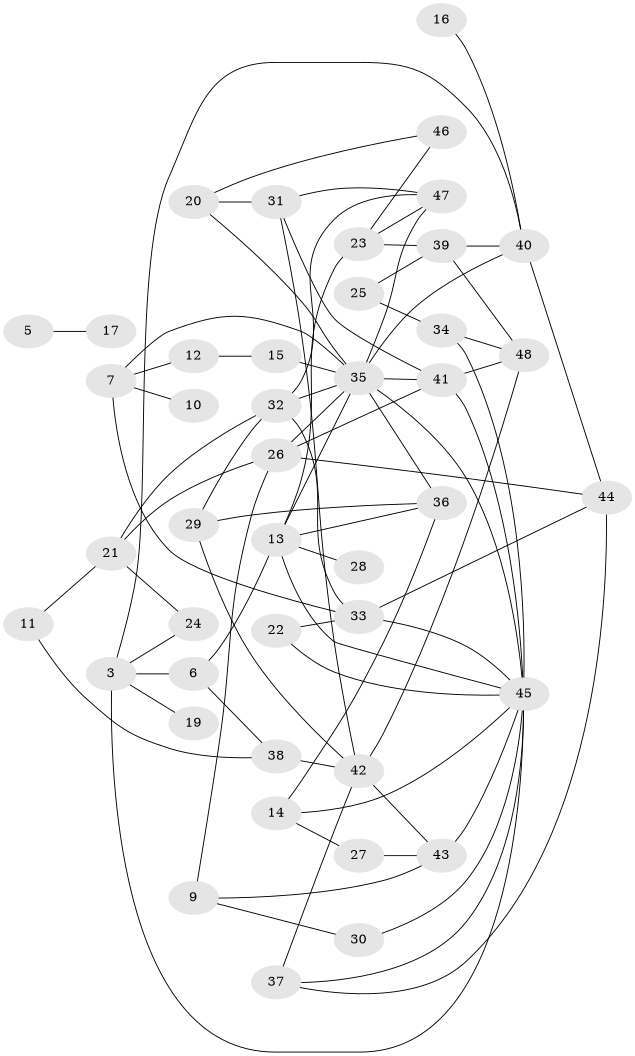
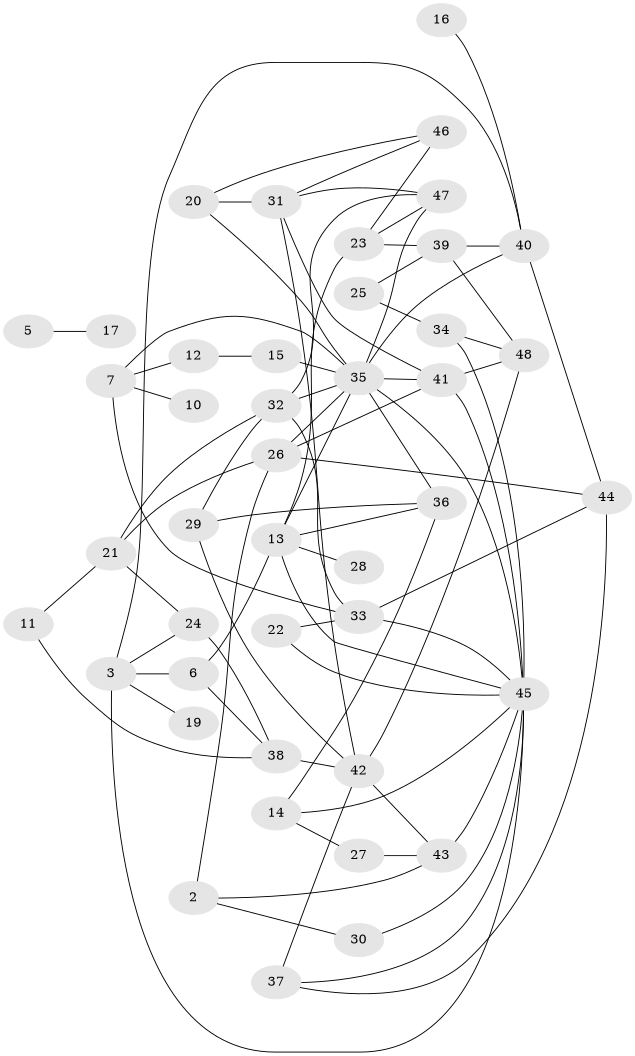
edge "46" -- "31": added
edge "24" -- "38": added
node "9": label "9" -> "2"
